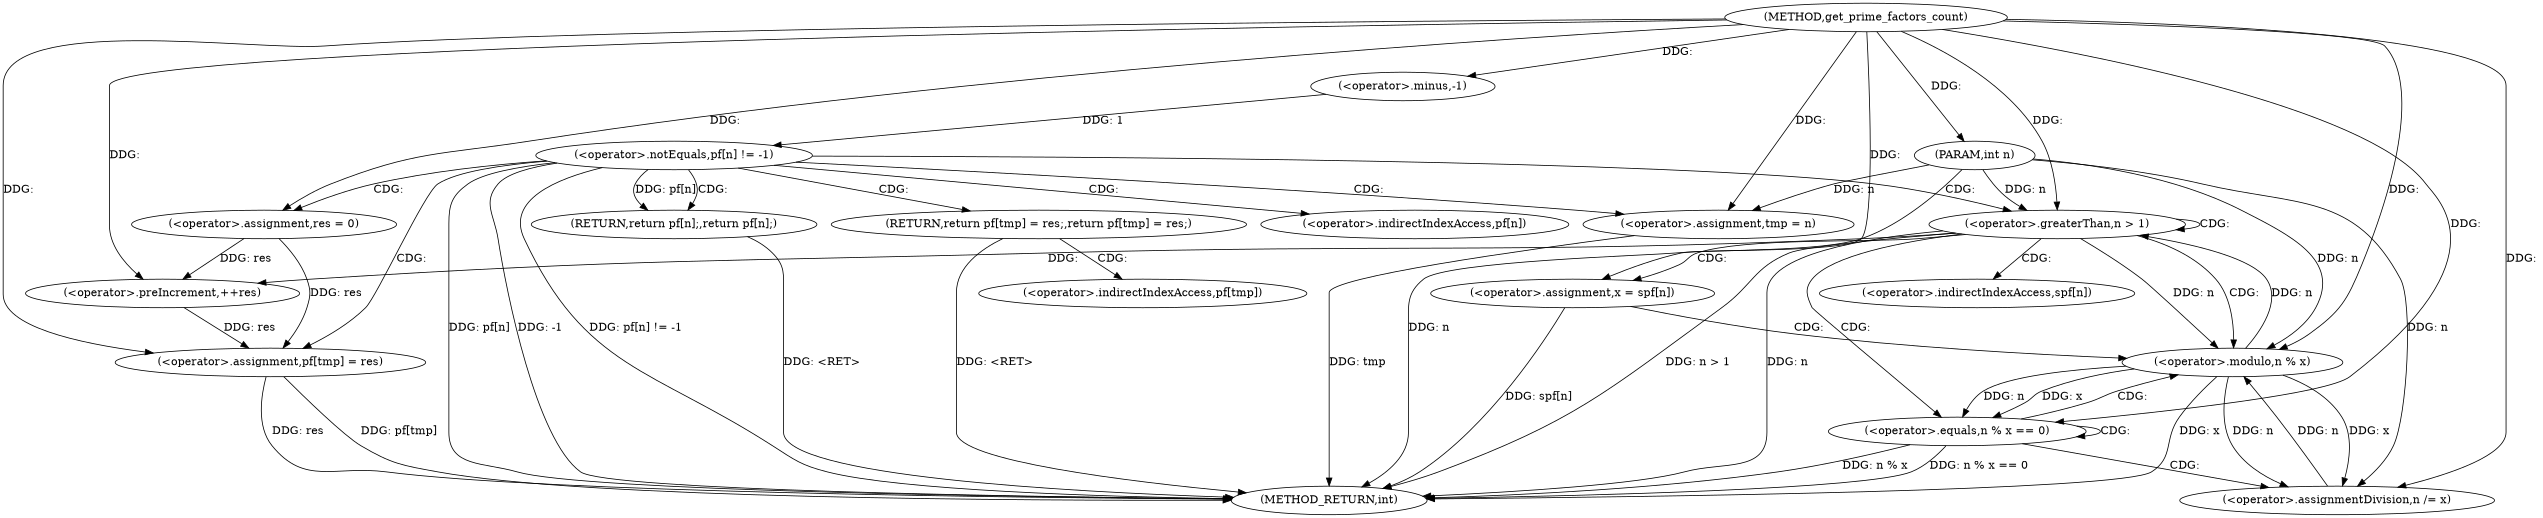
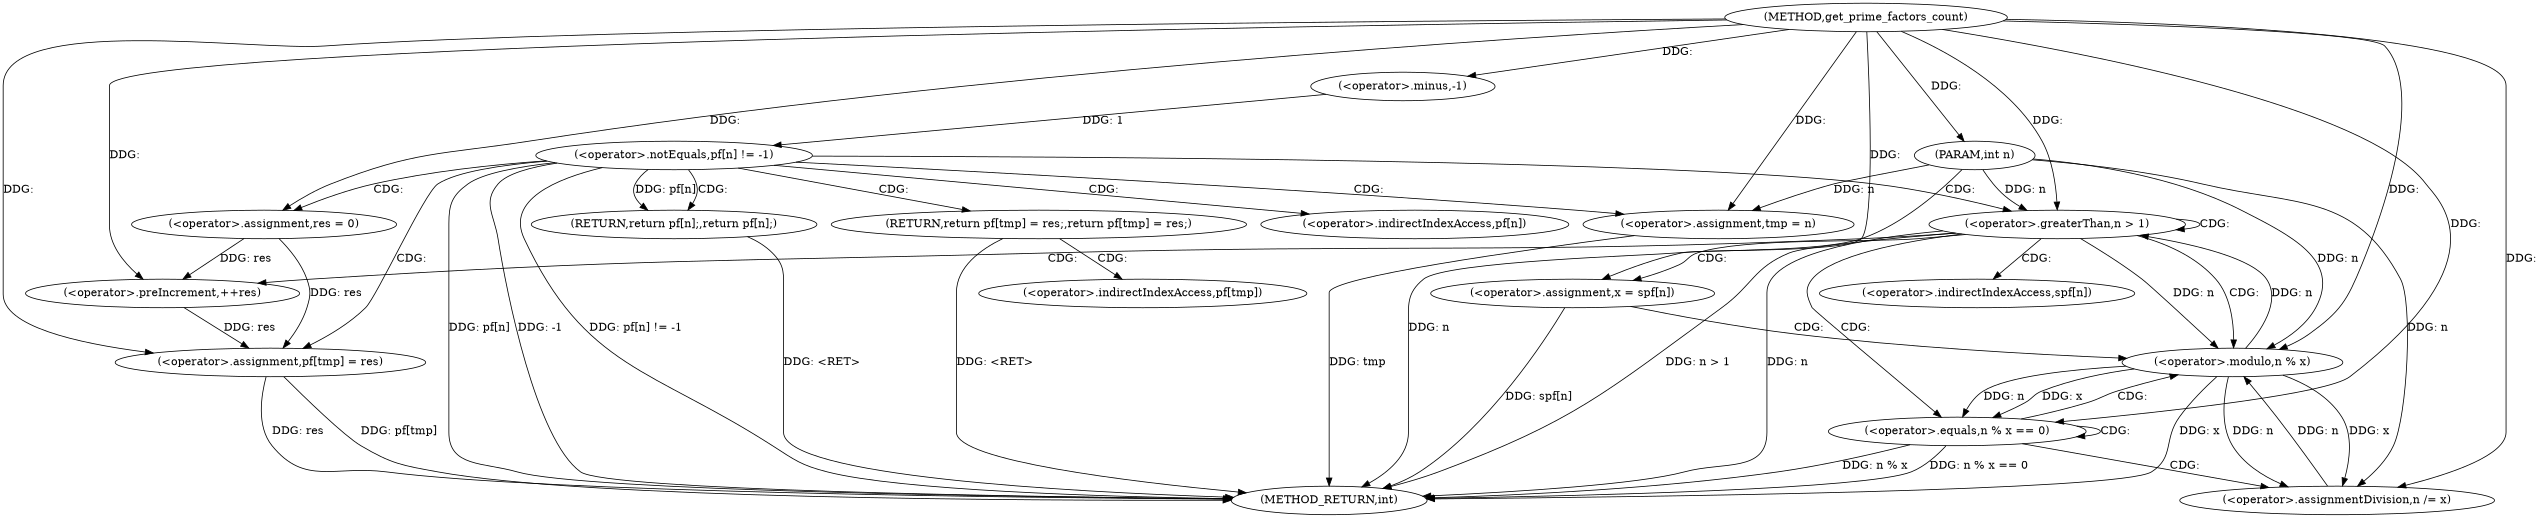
edge "(<operator>.greaterThan,n > 1)" -> "(<operator>.preIncrement,++res)": label "DDG: " -> "CDG: "
